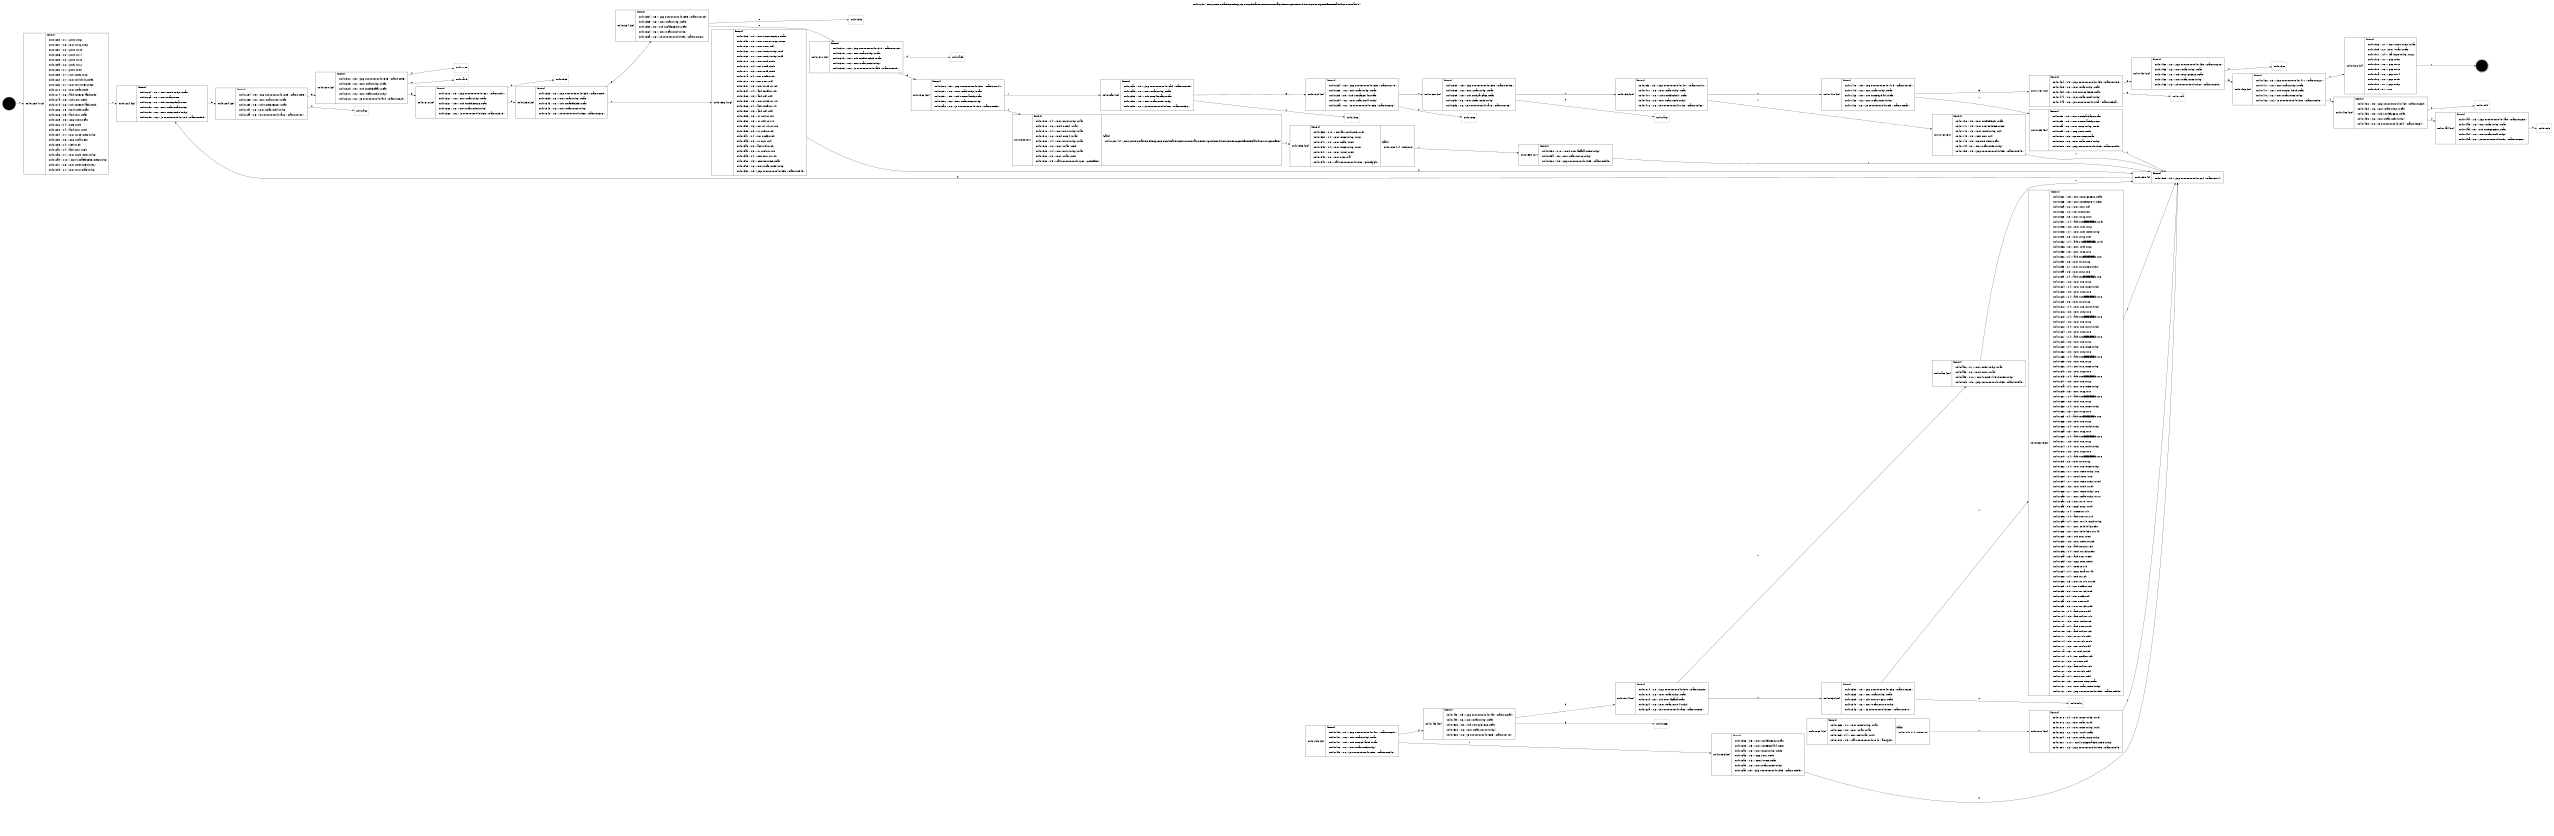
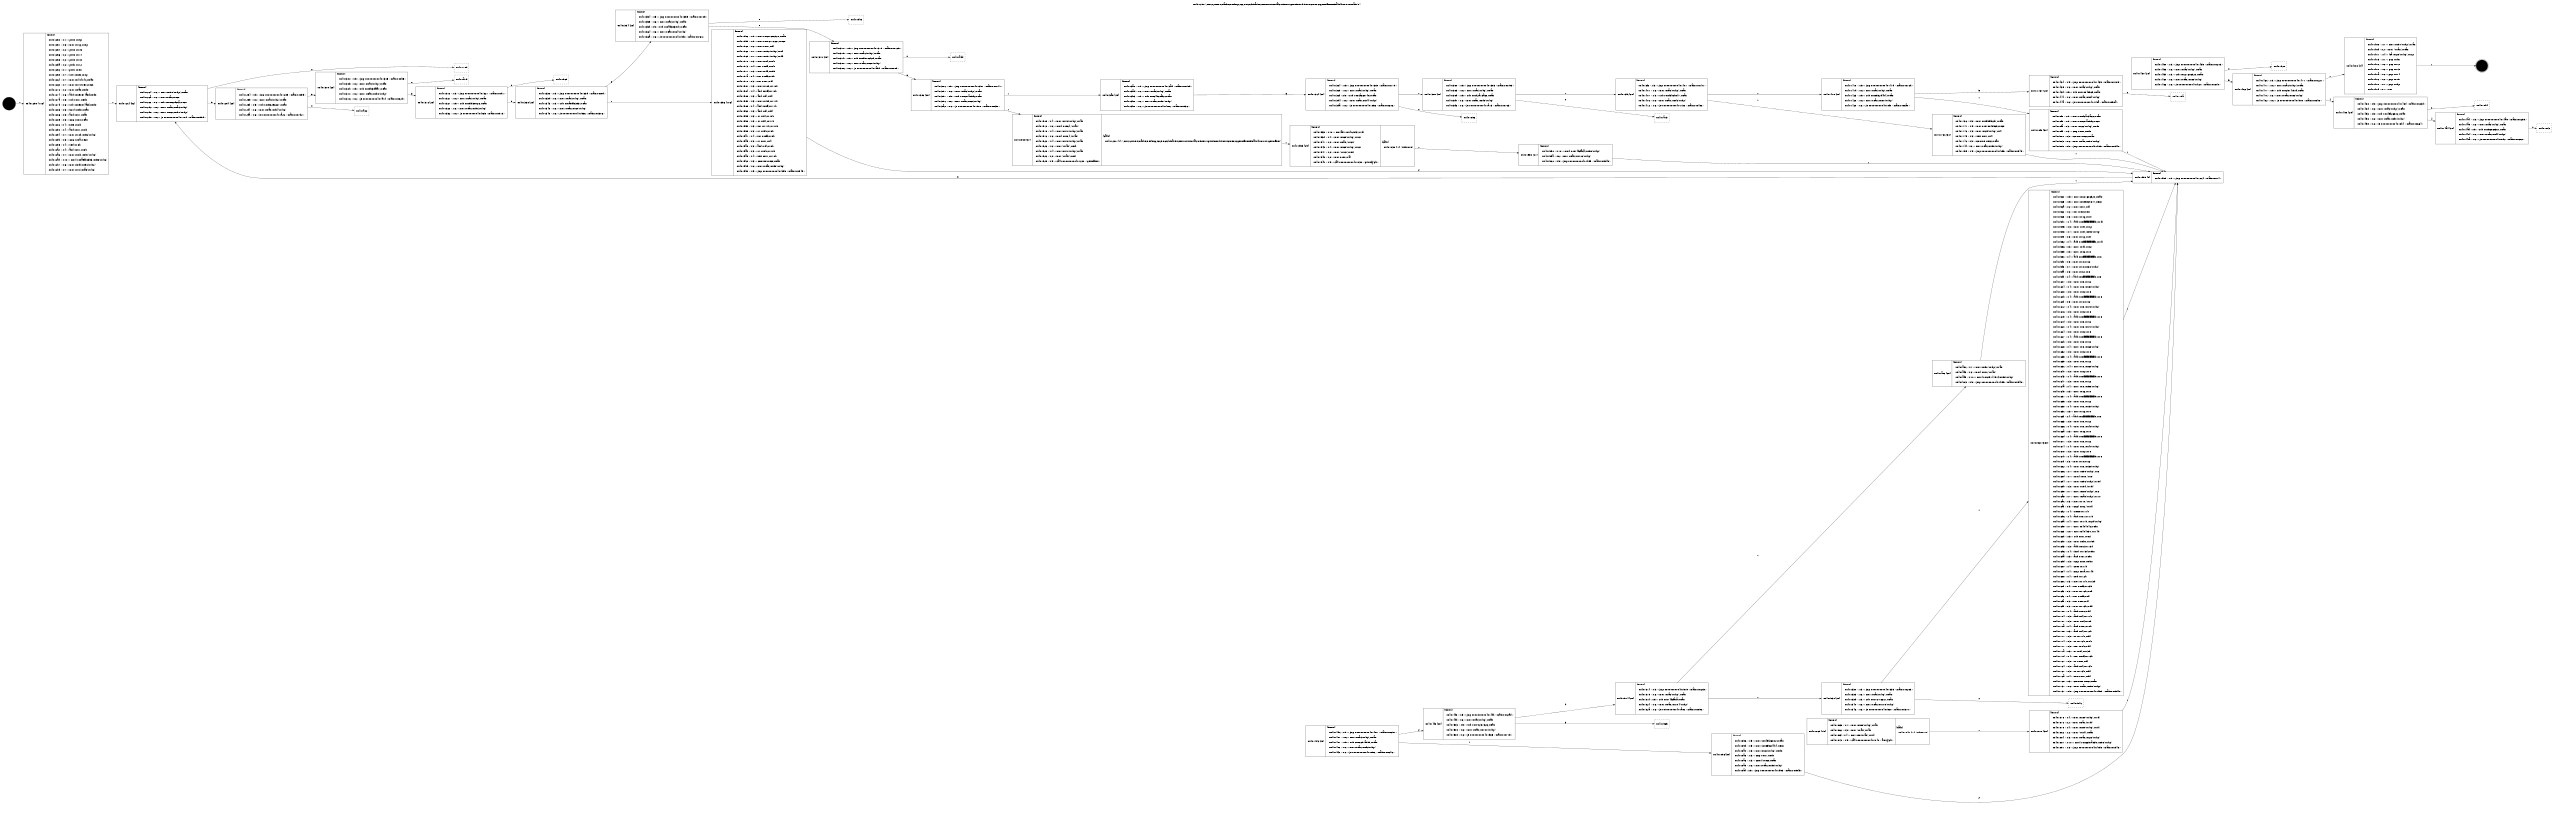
edge "0x401300 [28]" -> "0x4017ed": now "0x4012c4 [32]" -> "0x4017ed"
edge "0x401434 [28]" -> "0x401450 [28]": removed, label "5"
node "0x401b86": removed
